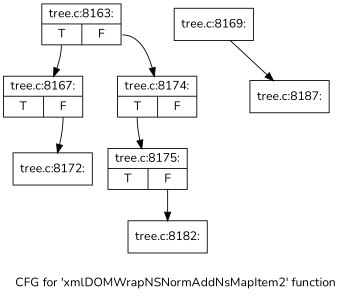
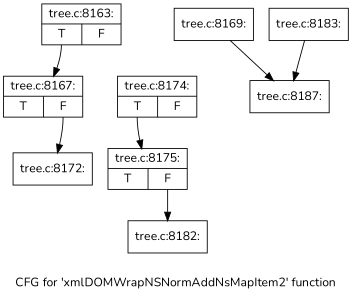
node "tree.c:8183:": added
edge "tree.c:8163:" -> "tree.c:8174:": removed
